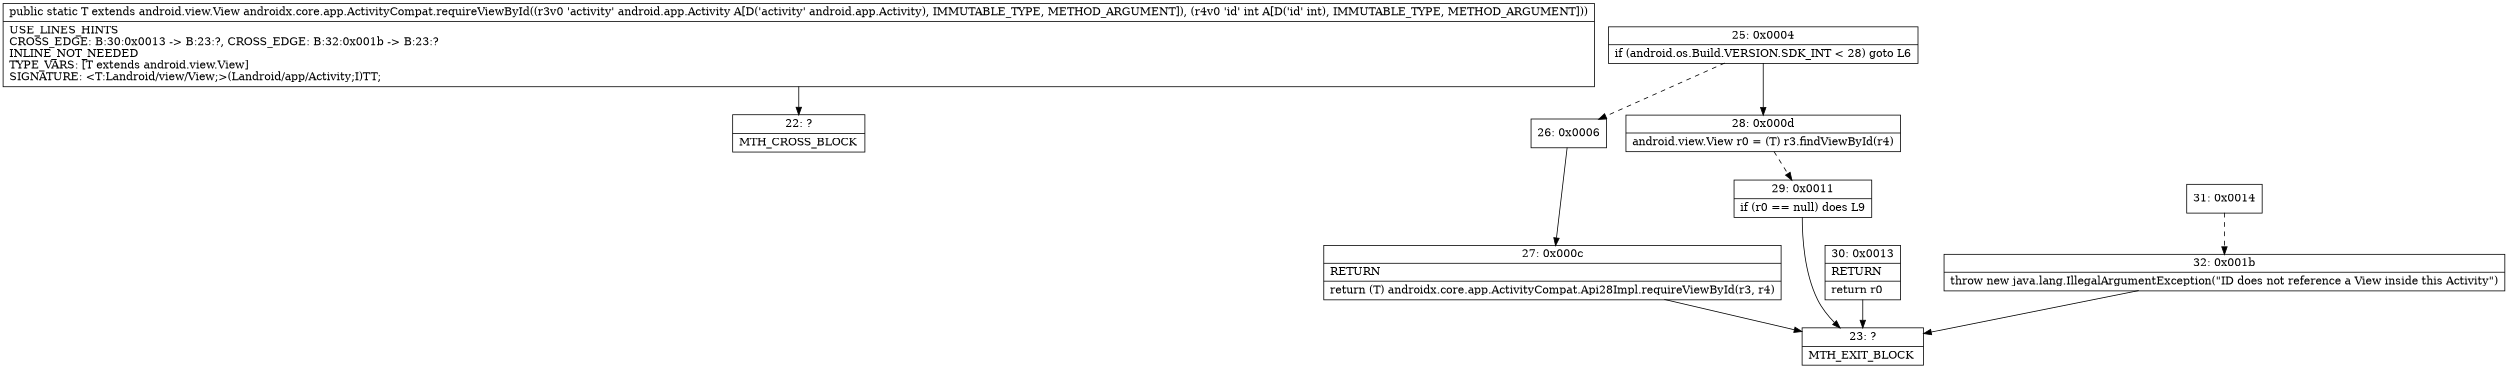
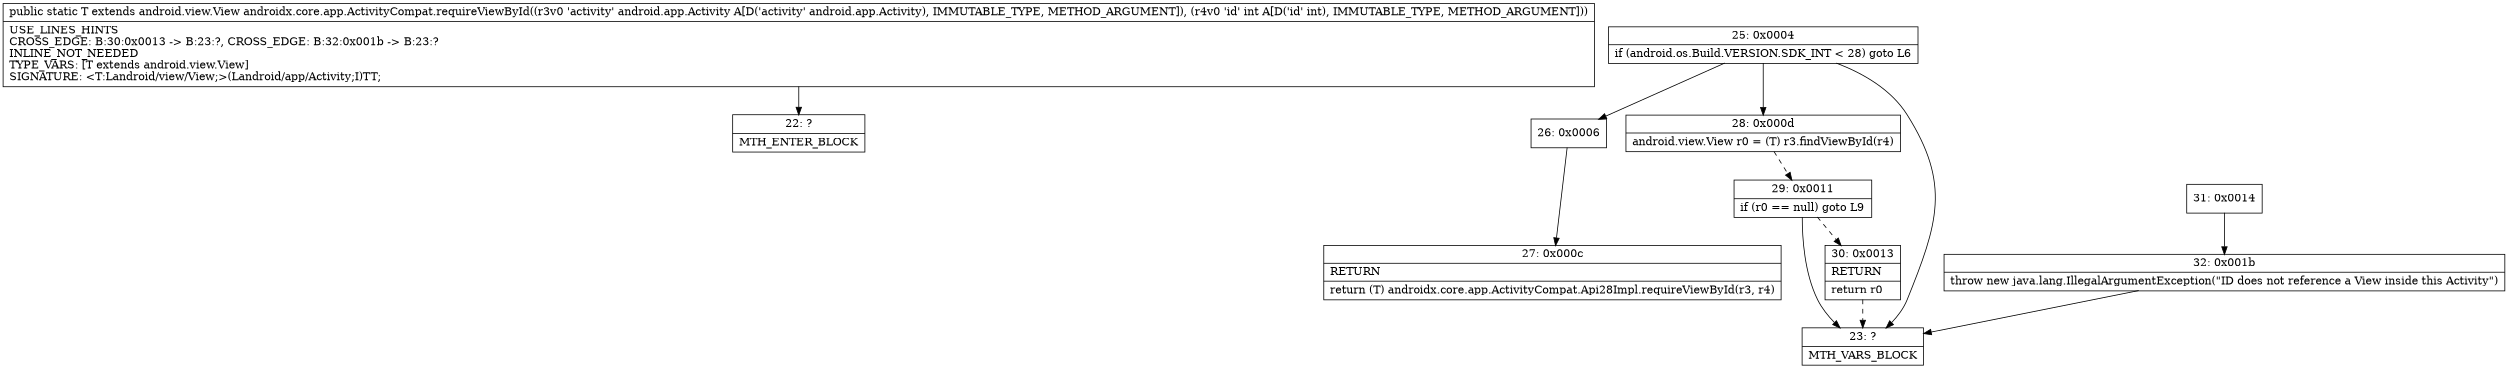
edge "25: 0x0004" -> "26: 0x0006": style dashed -> solid
node "22: ?": text "MTH_CROSS_BLOCK" -> "MTH_ENTER_BLOCK"
node "29: 0x0011": text "if (r0 == null) does L9" -> "if (r0 == null) goto L9"
edge "29: 0x0011" -> "30: 0x0013": added
edge "31: 0x0014" -> "32: 0x001b": style dashed -> solid
edge "30: 0x0013" -> "23: ?": style solid -> dashed
edge "27: 0x000c" -> "23: ?": now "25: 0x0004" -> "23: ?"
node "23: ?": text "MTH_EXIT_BLOCK" -> "MTH_VARS_BLOCK"
